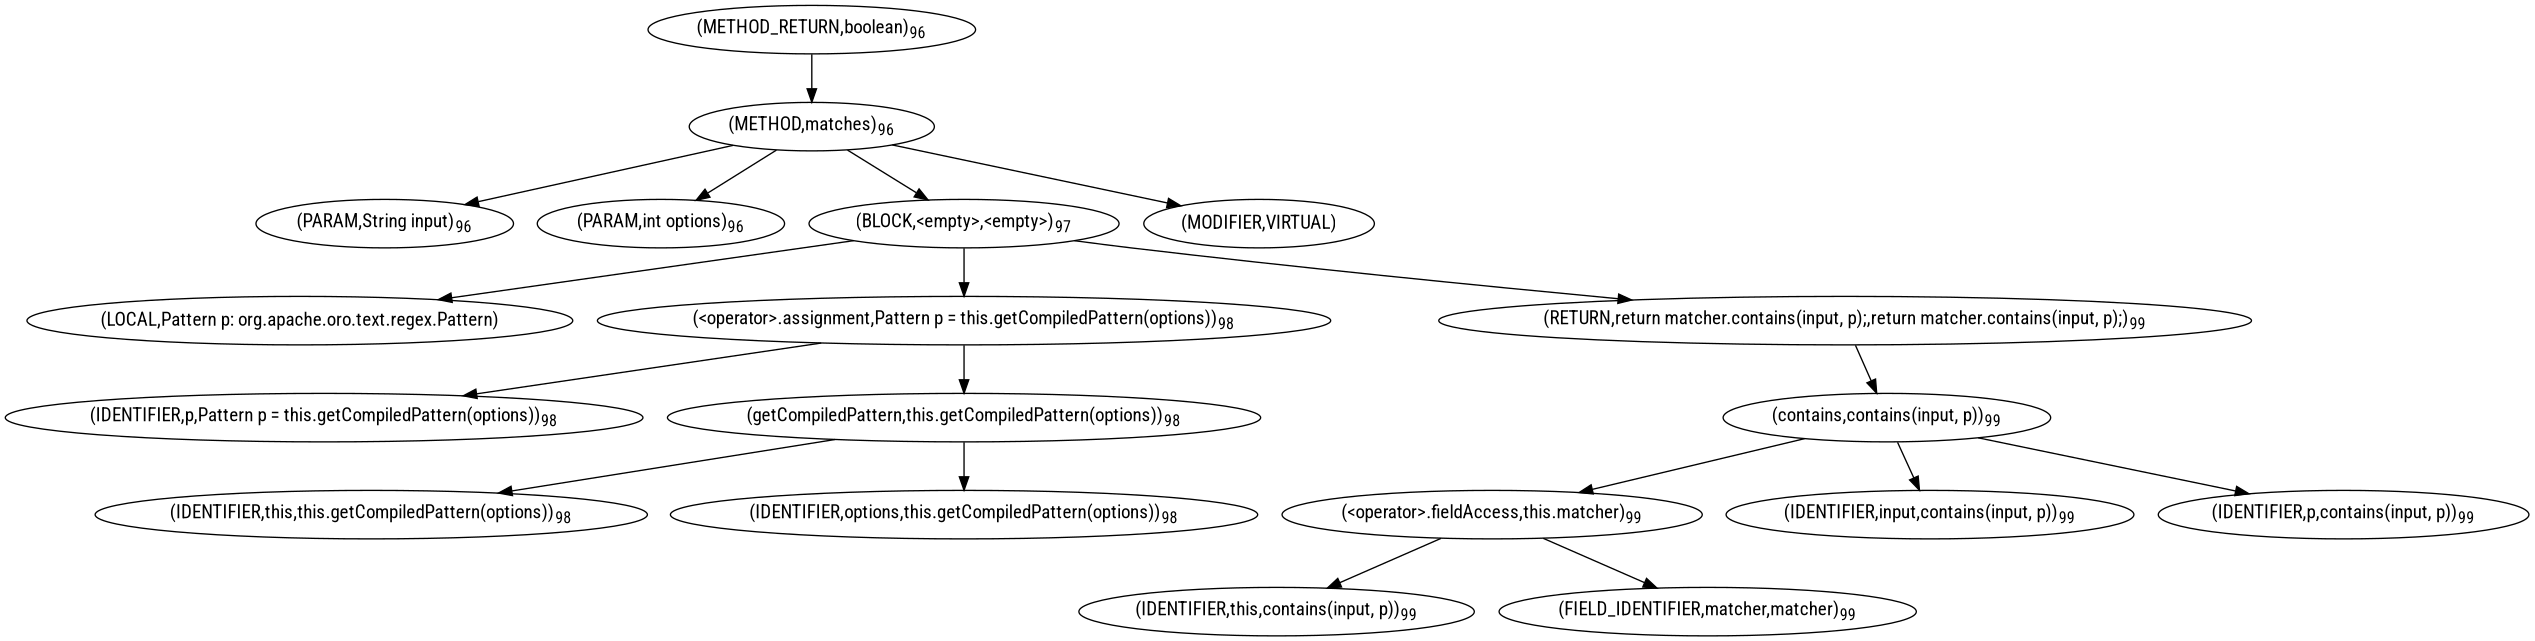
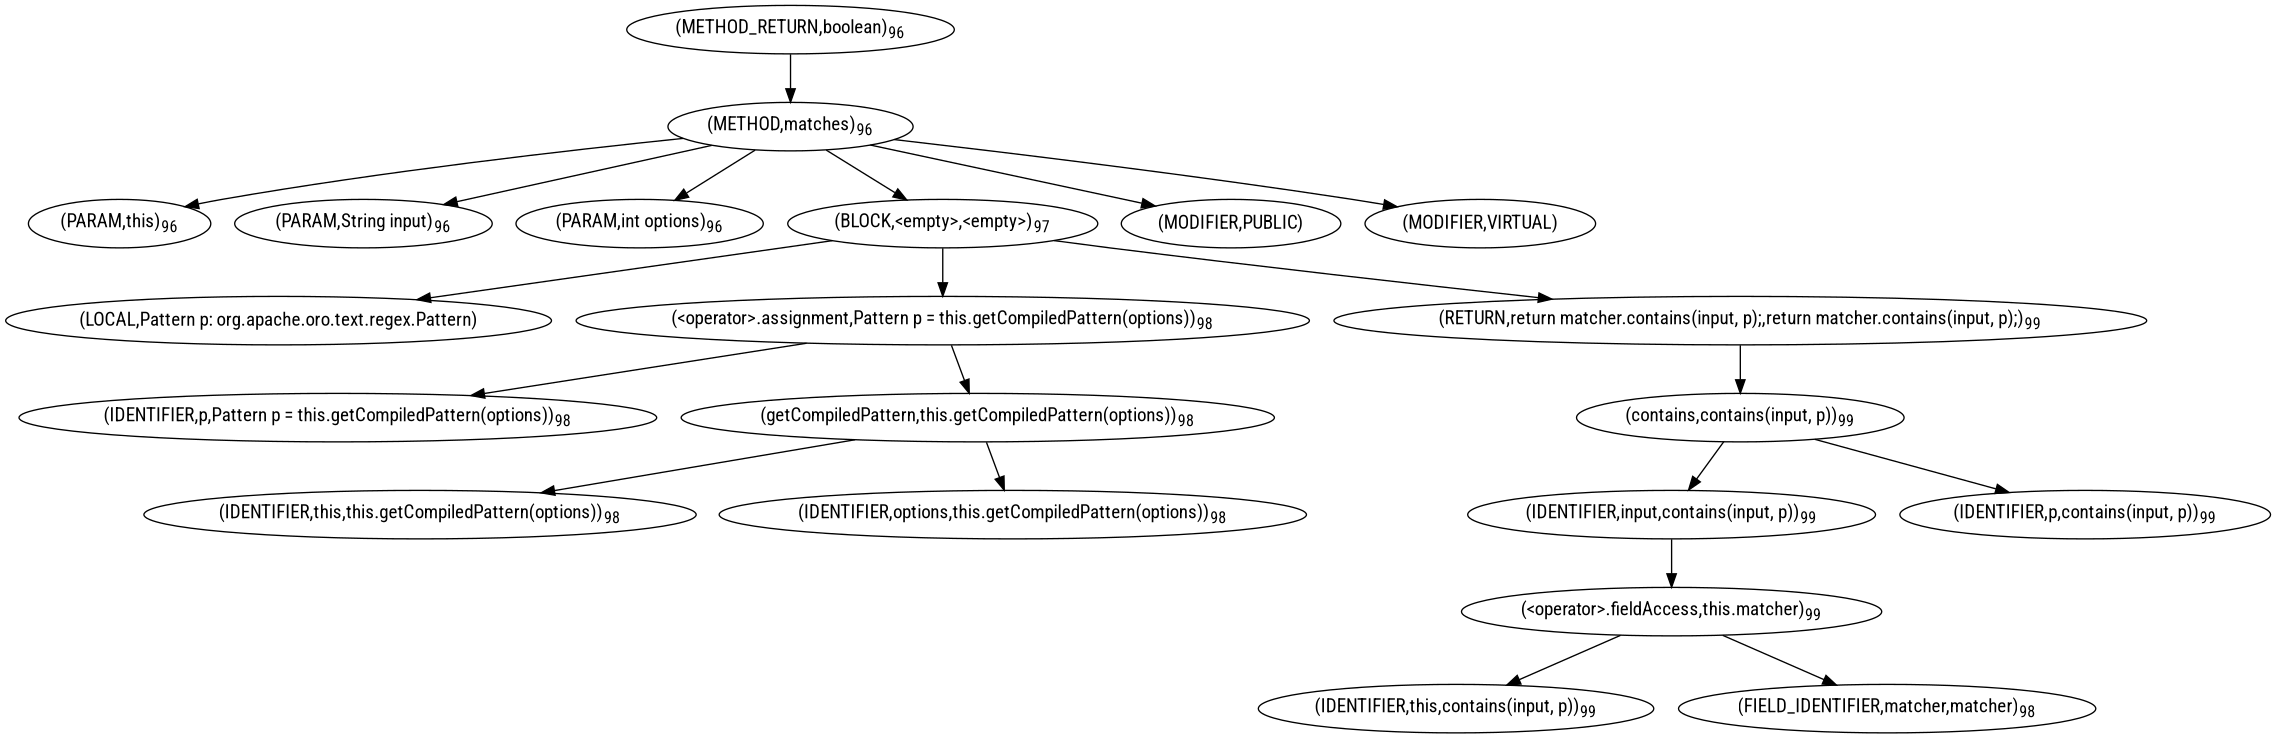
node "(PARAM,this)": added
node "(MODIFIER,PUBLIC)": added
edge "(contains,contains(input, p))" -> "(<operator>.fieldAccess,this.matcher)": now "(IDENTIFIER,input,contains(input, p))" -> "(<operator>.fieldAccess,this.matcher)"
node "(FIELD_IDENTIFIER,matcher,matcher)": text "99" -> "98"
